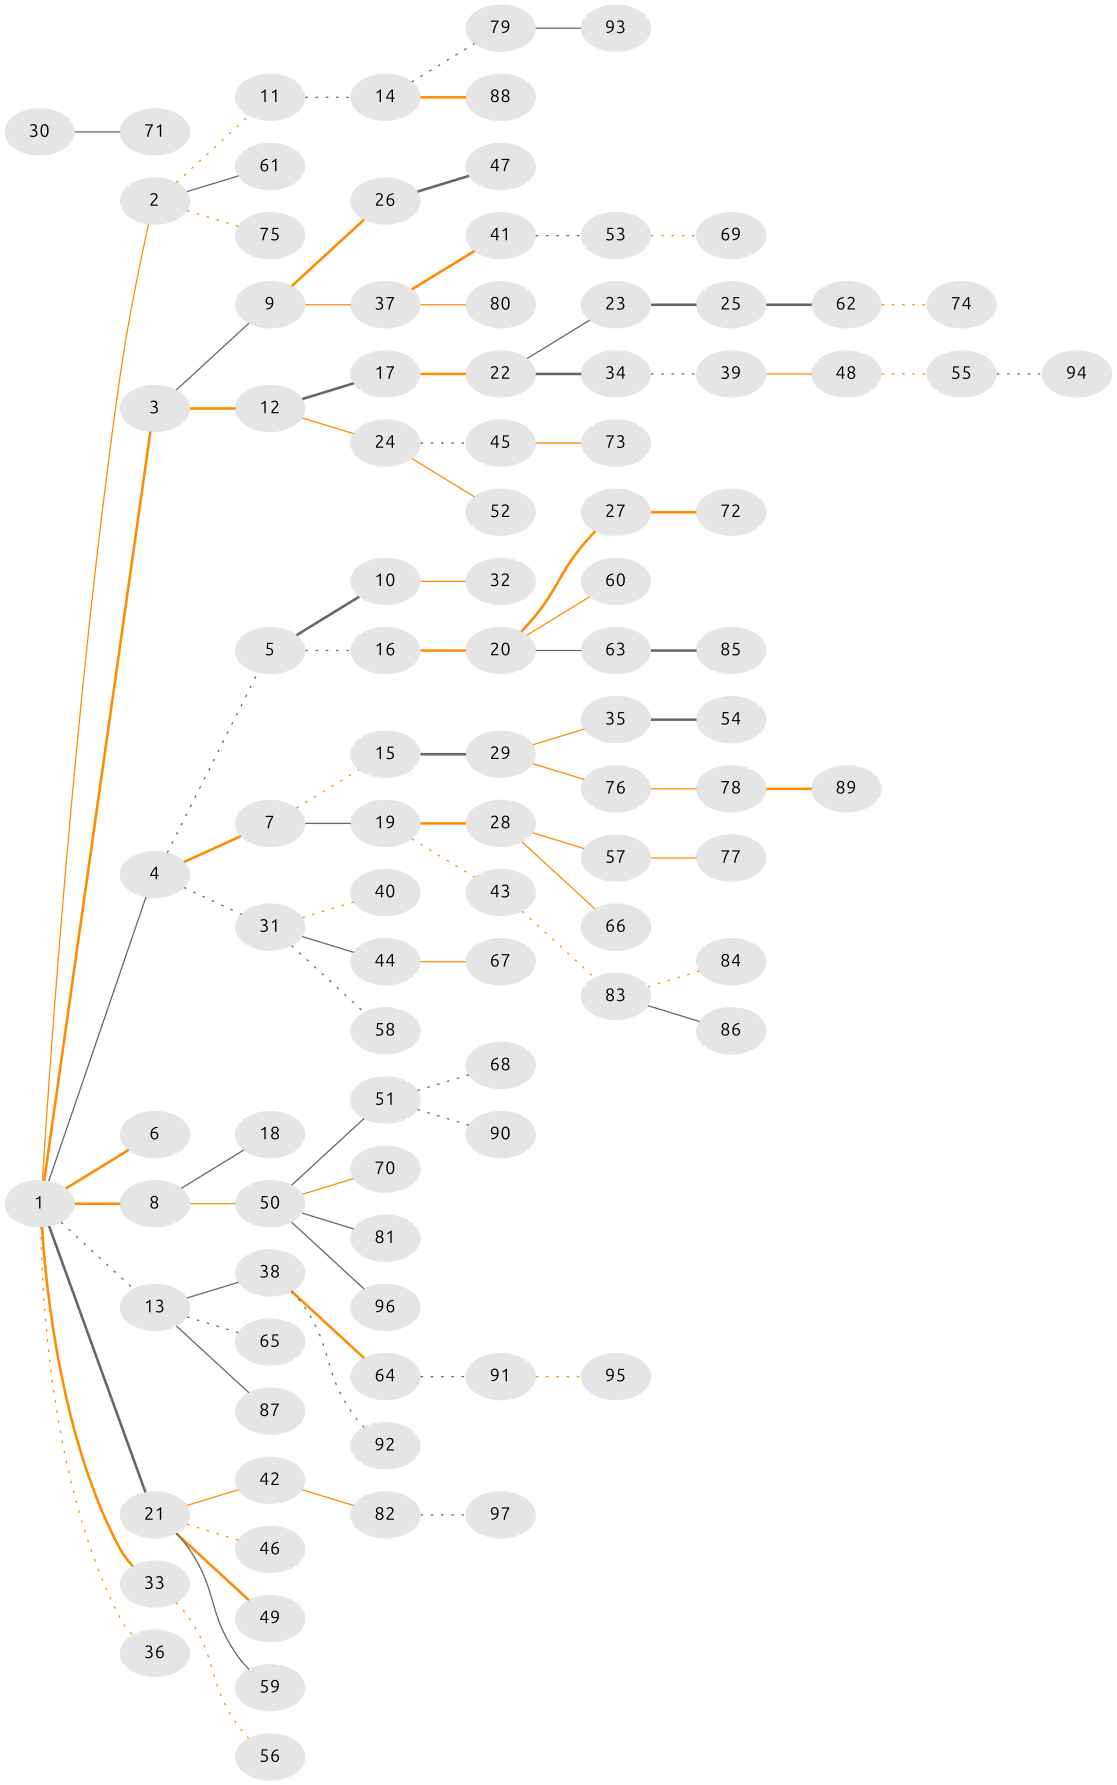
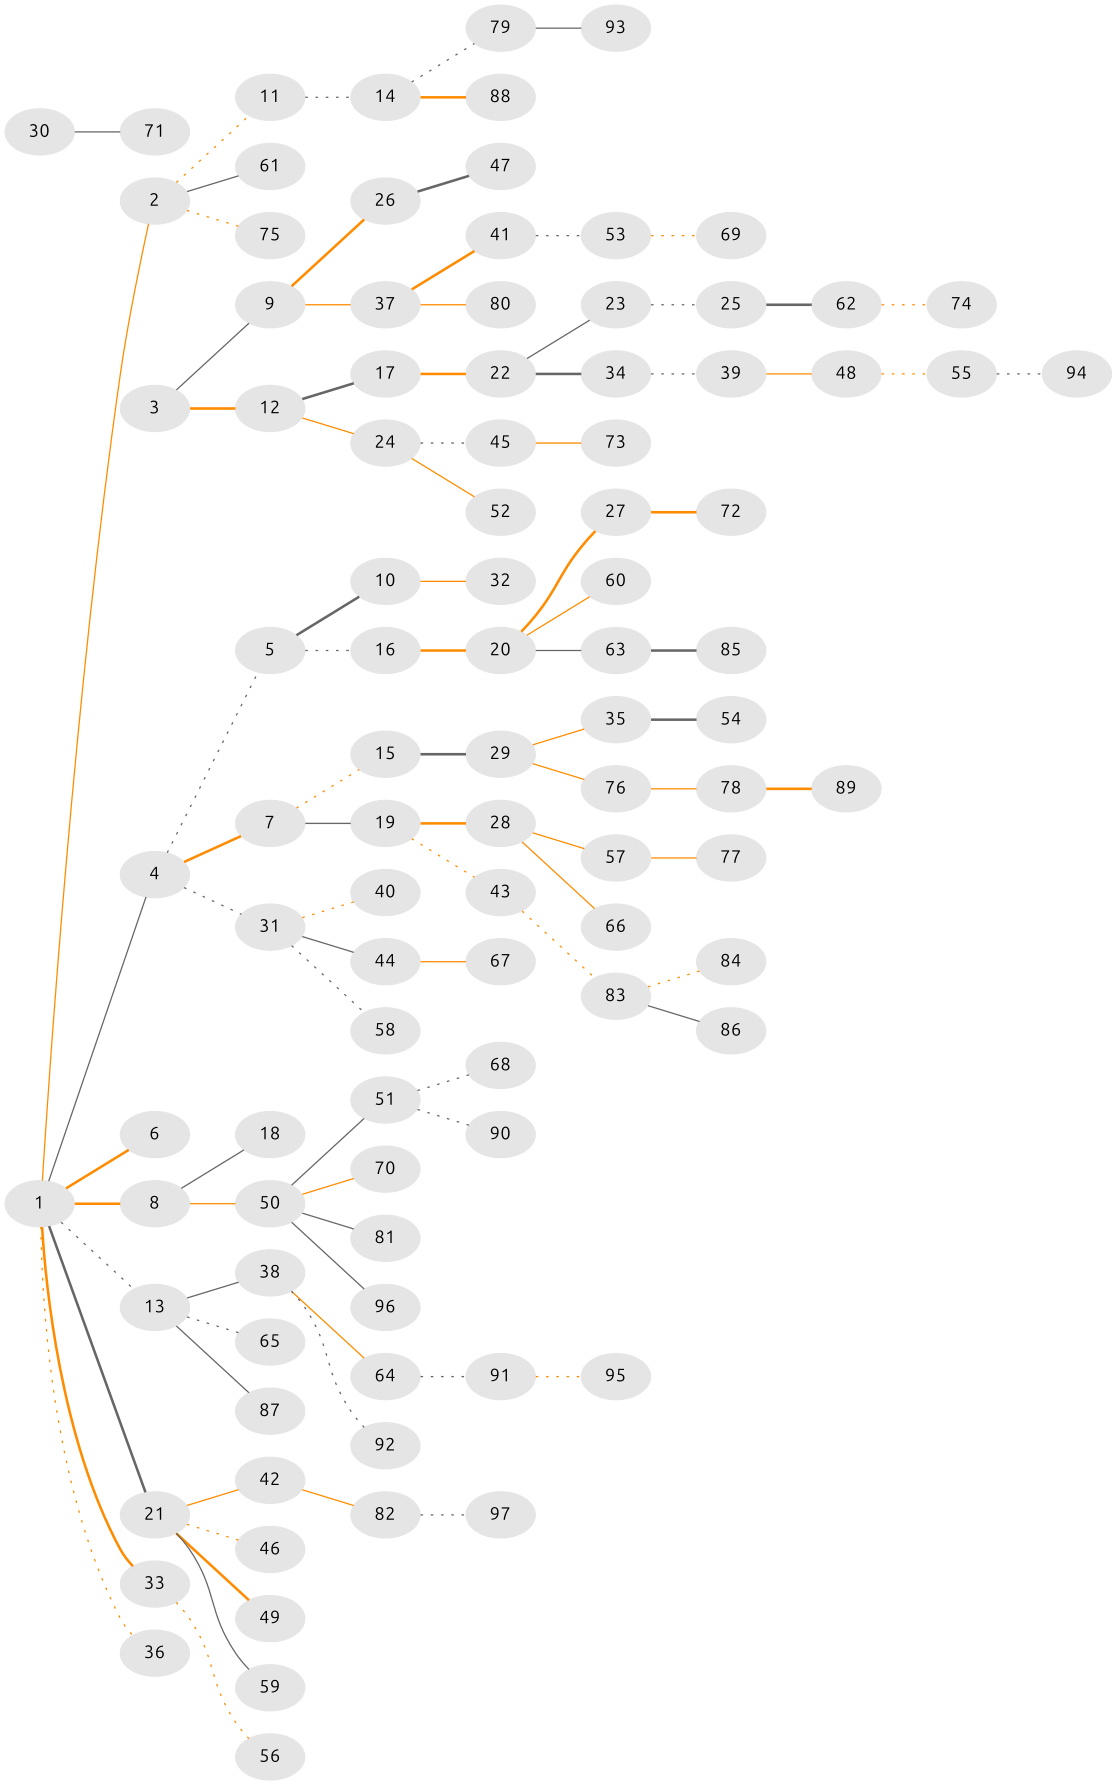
edge "23" -- "25": style bold -> dotted
edge "3" -- "1": removed
edge "38" -- "64": style bold -> solid
